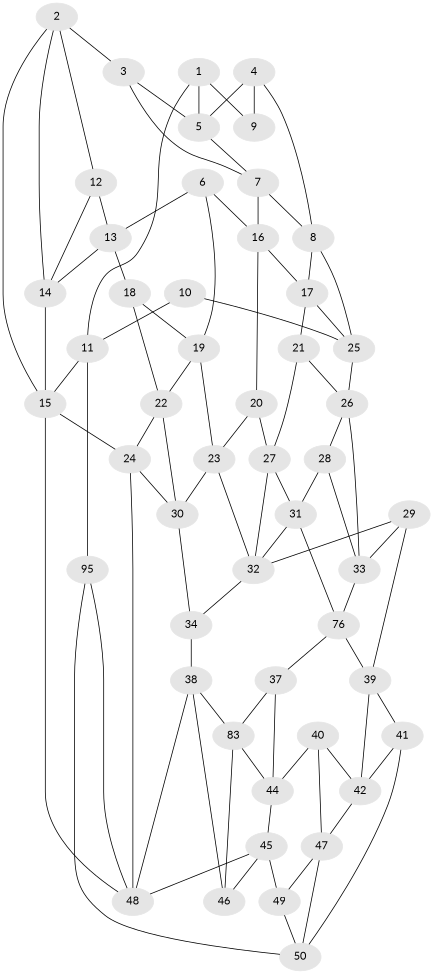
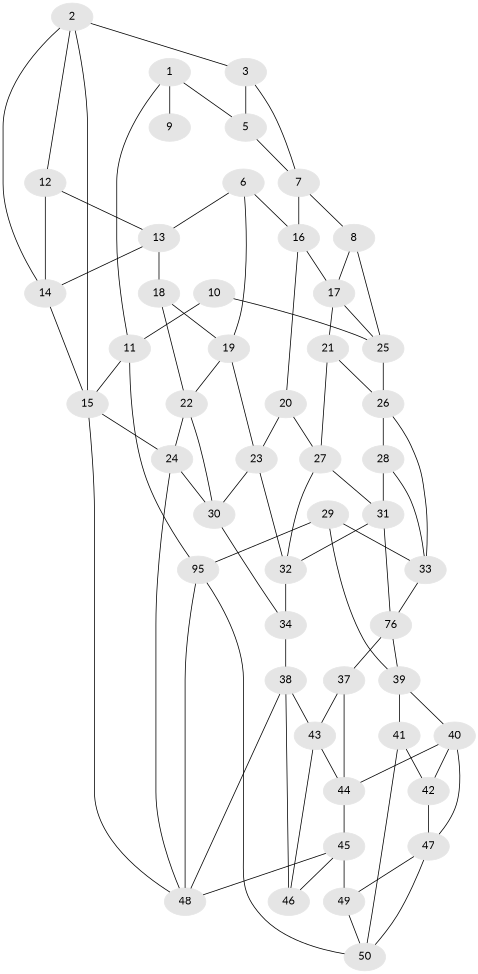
node "4": removed
edge "29" -- "32": now "29" -- "95"
node "83": label "83" -> "43"
edge "39" -- "42": now "39" -- "40"
